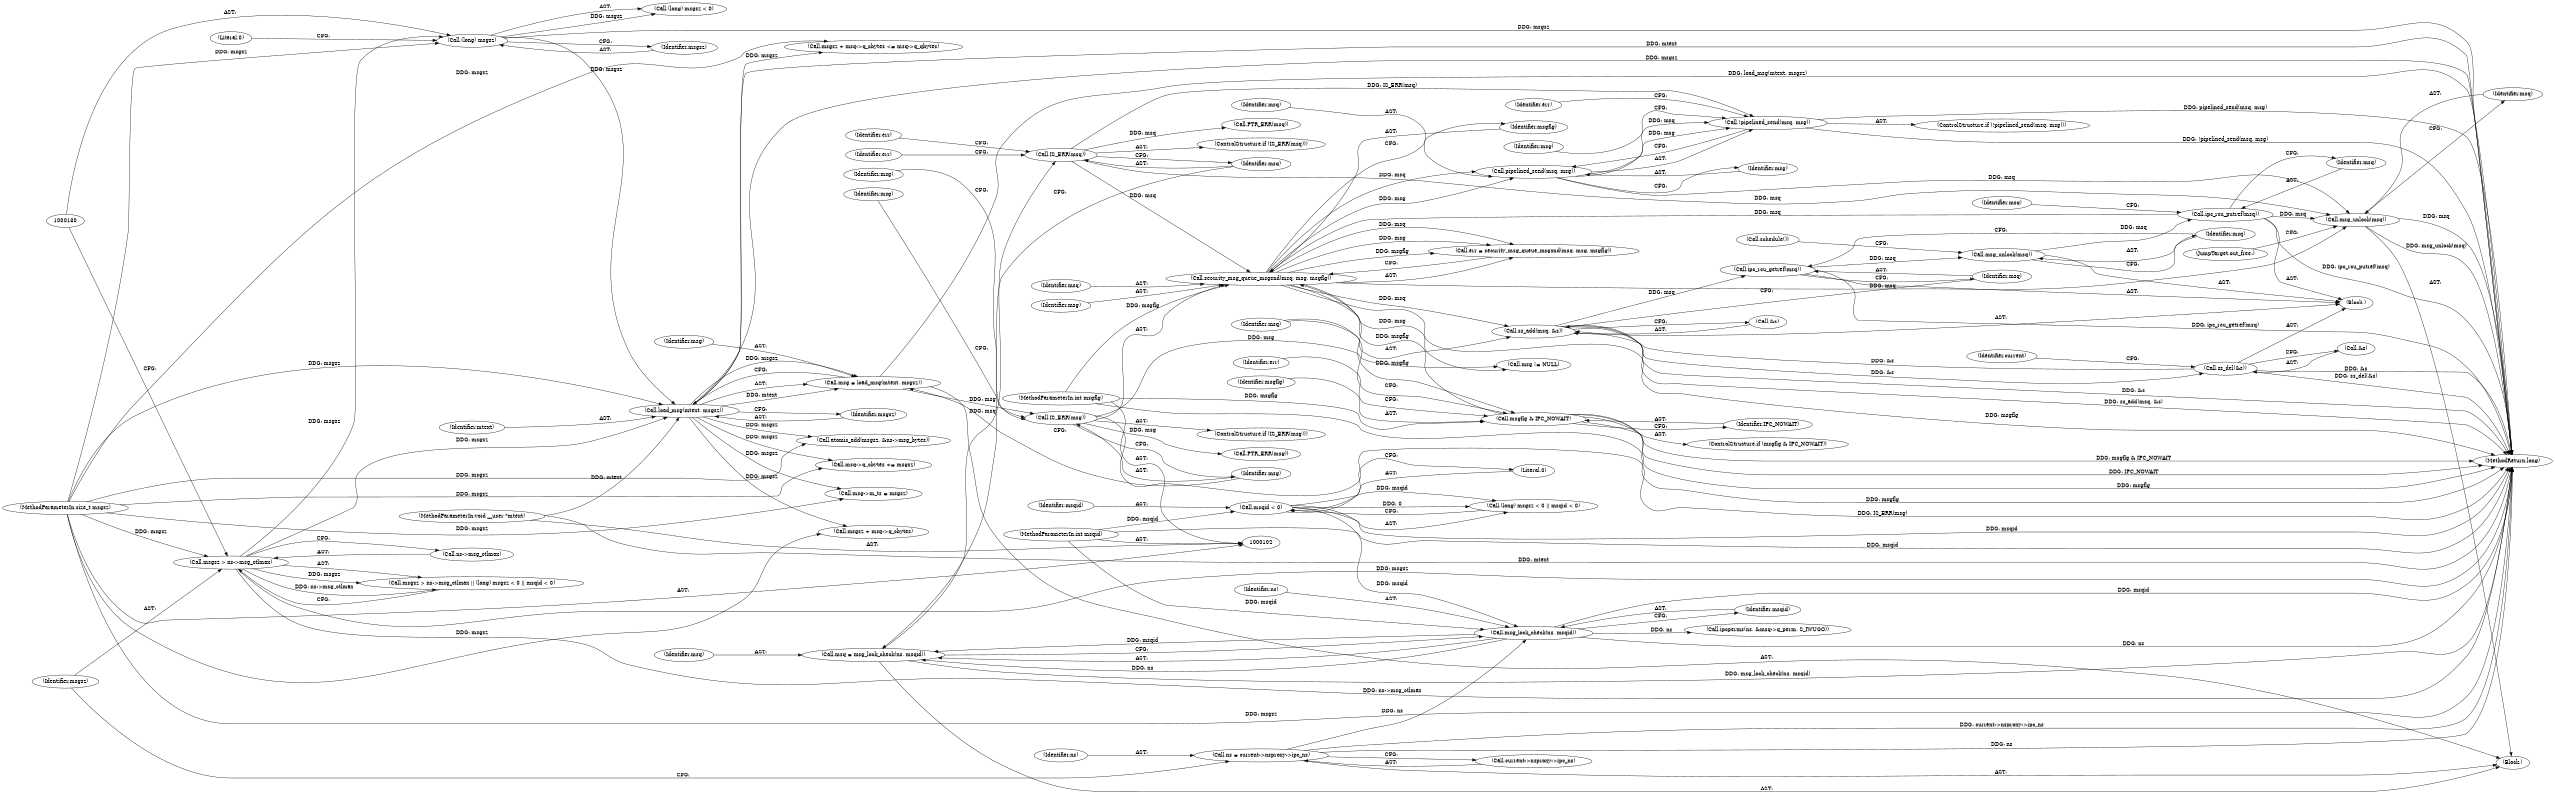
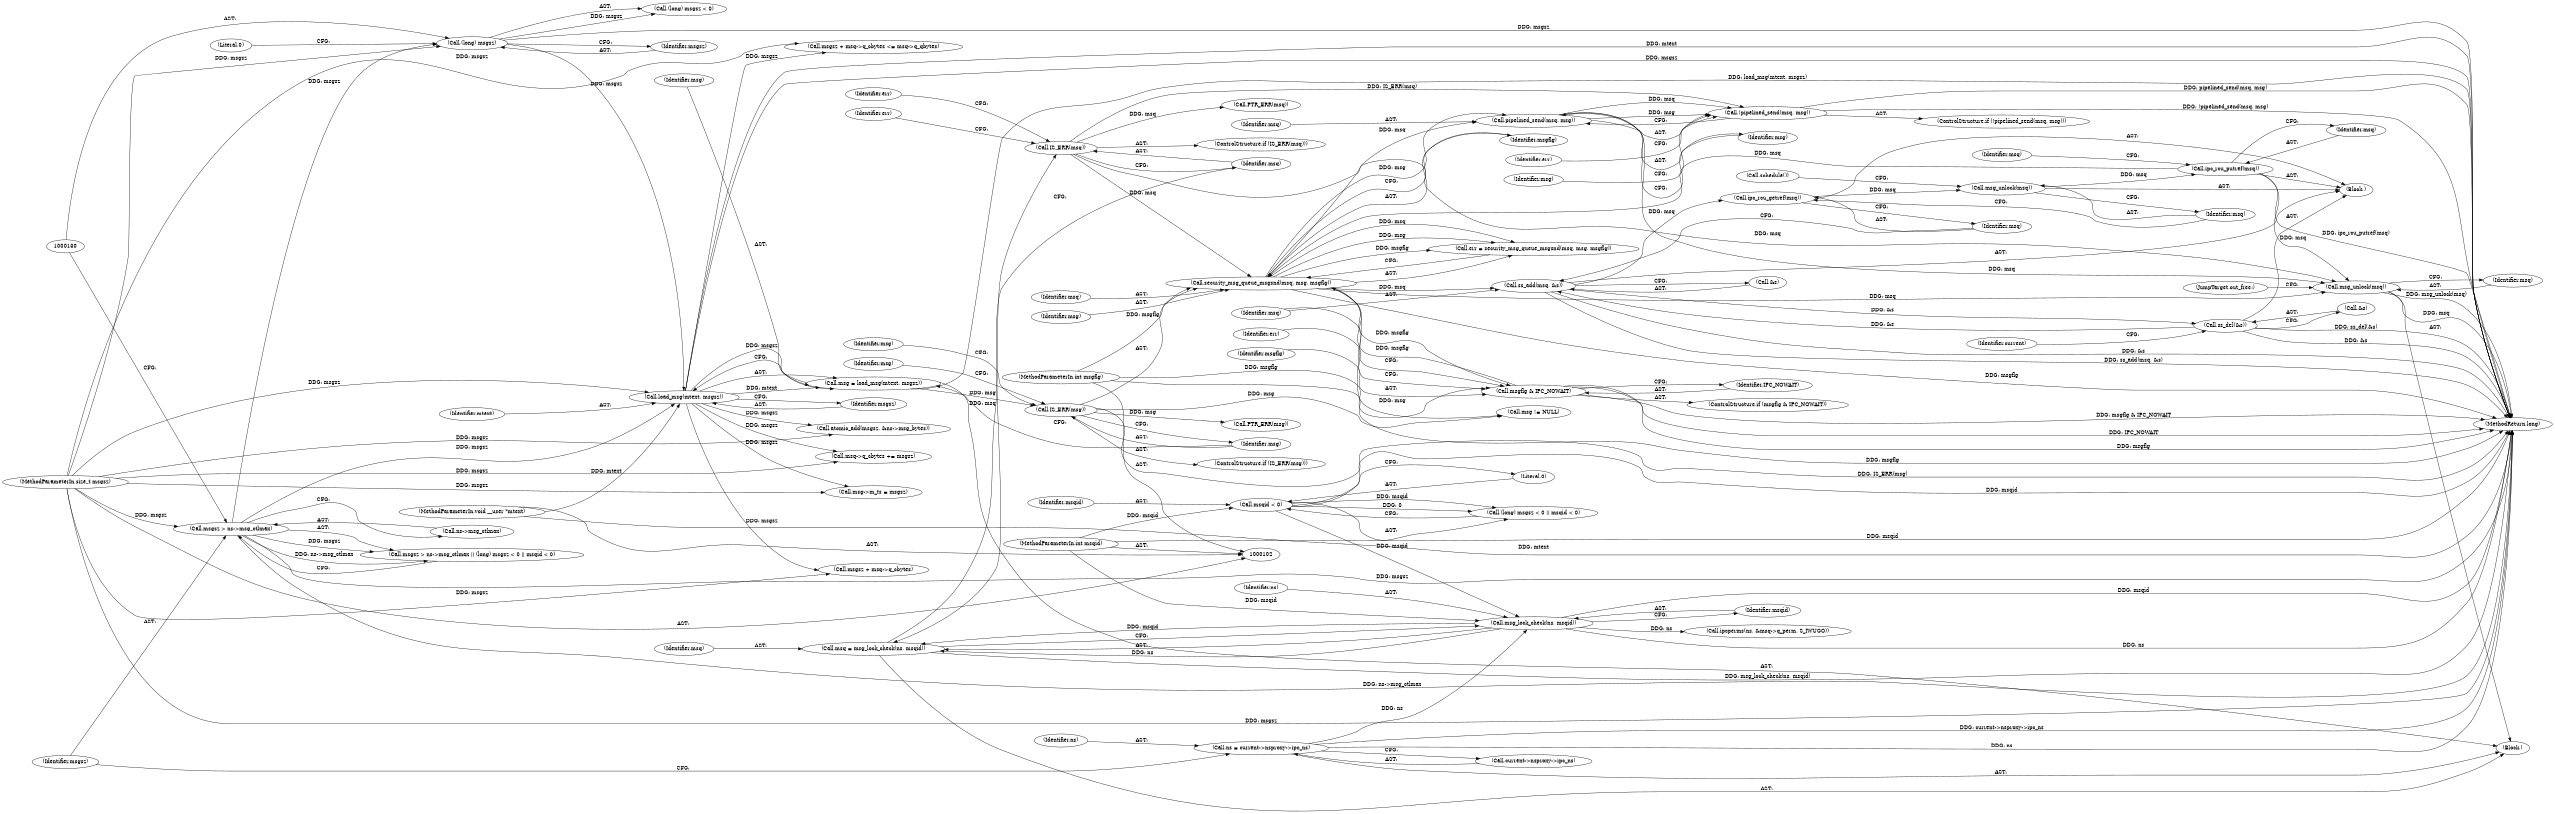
edge "(Call,ipc_rcu_getref(msq))" -> "(MethodReturn,long)": removed, label "DDG: ipc_rcu_getref(msq)"
